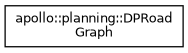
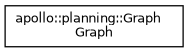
node "apollo::planning::DPRoad Graph": label "apollo::planning::DPRoad Graph" -> "apollo::planning::Graph Graph"
